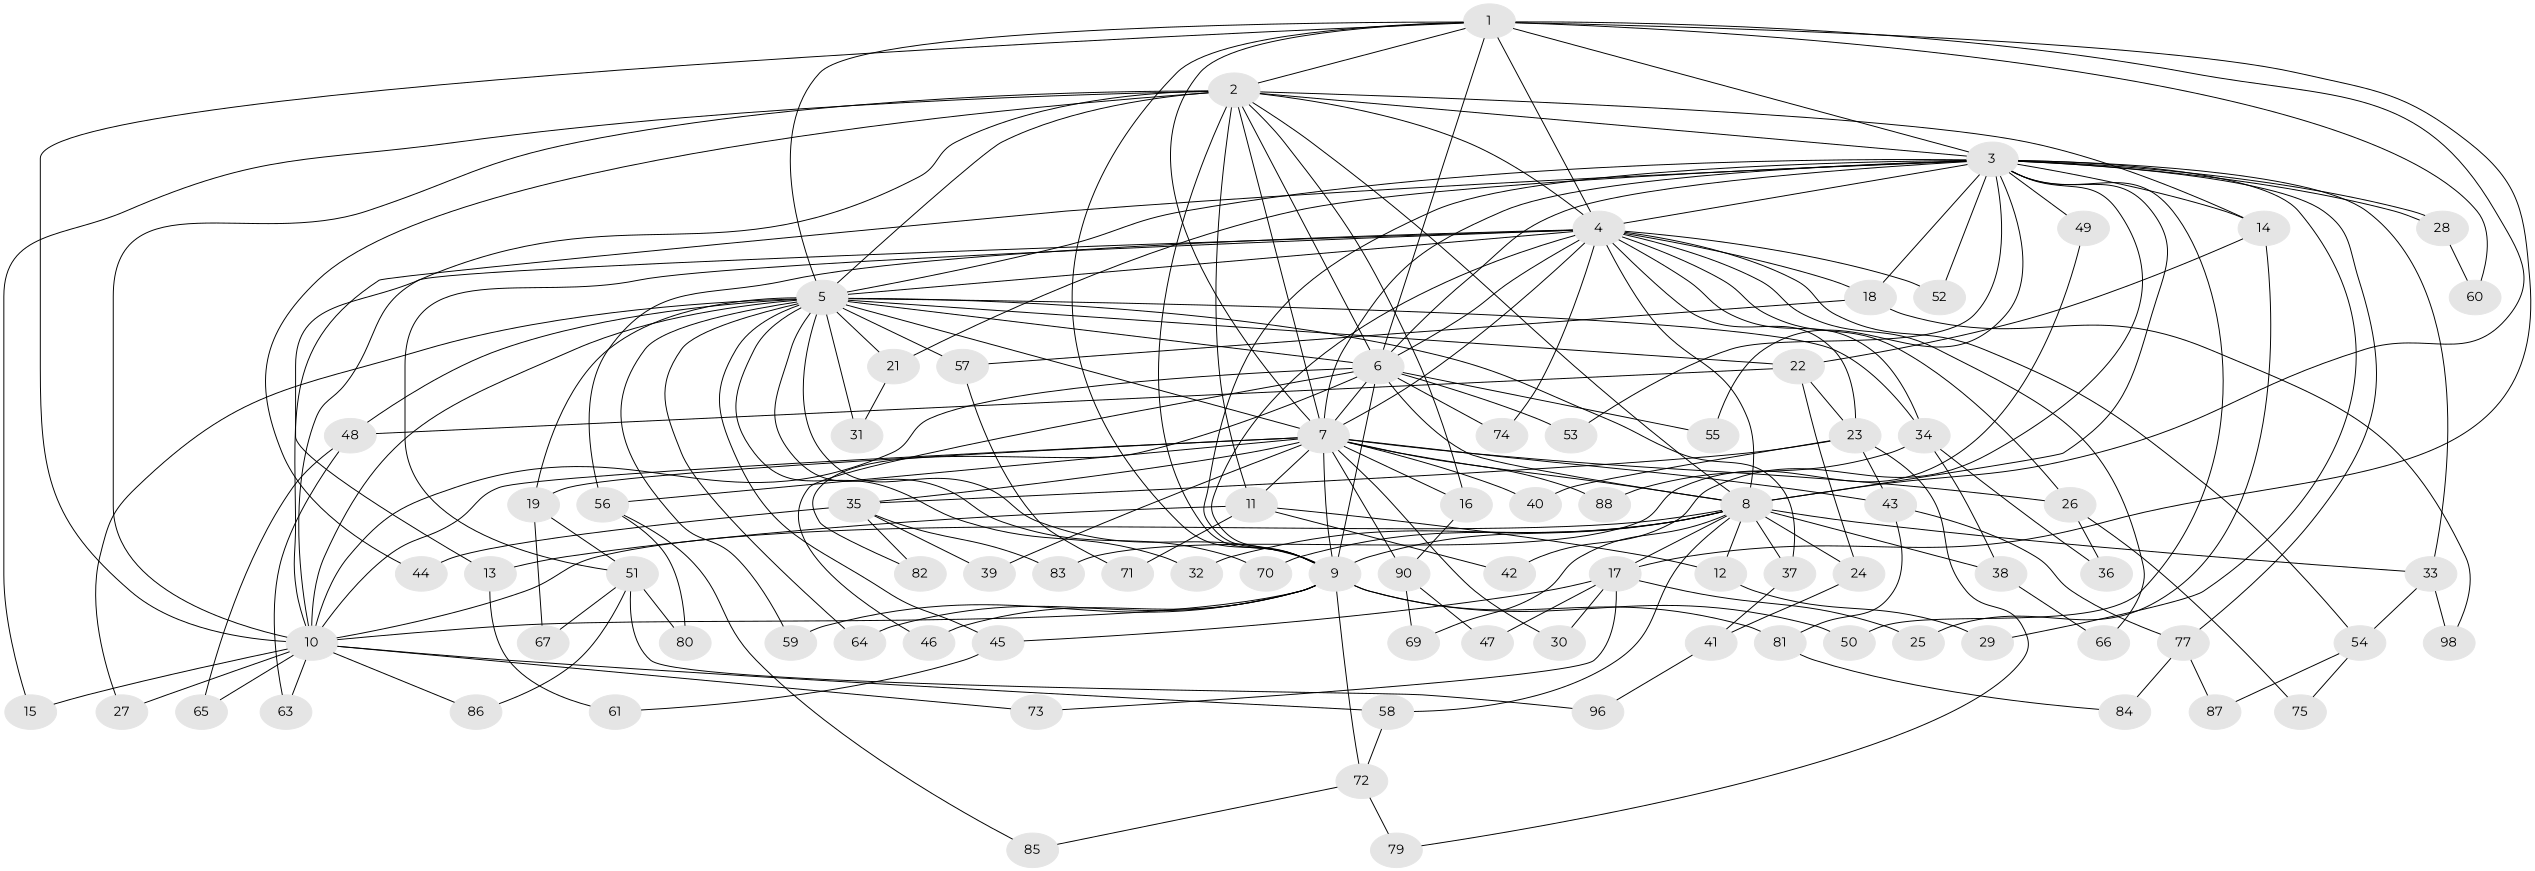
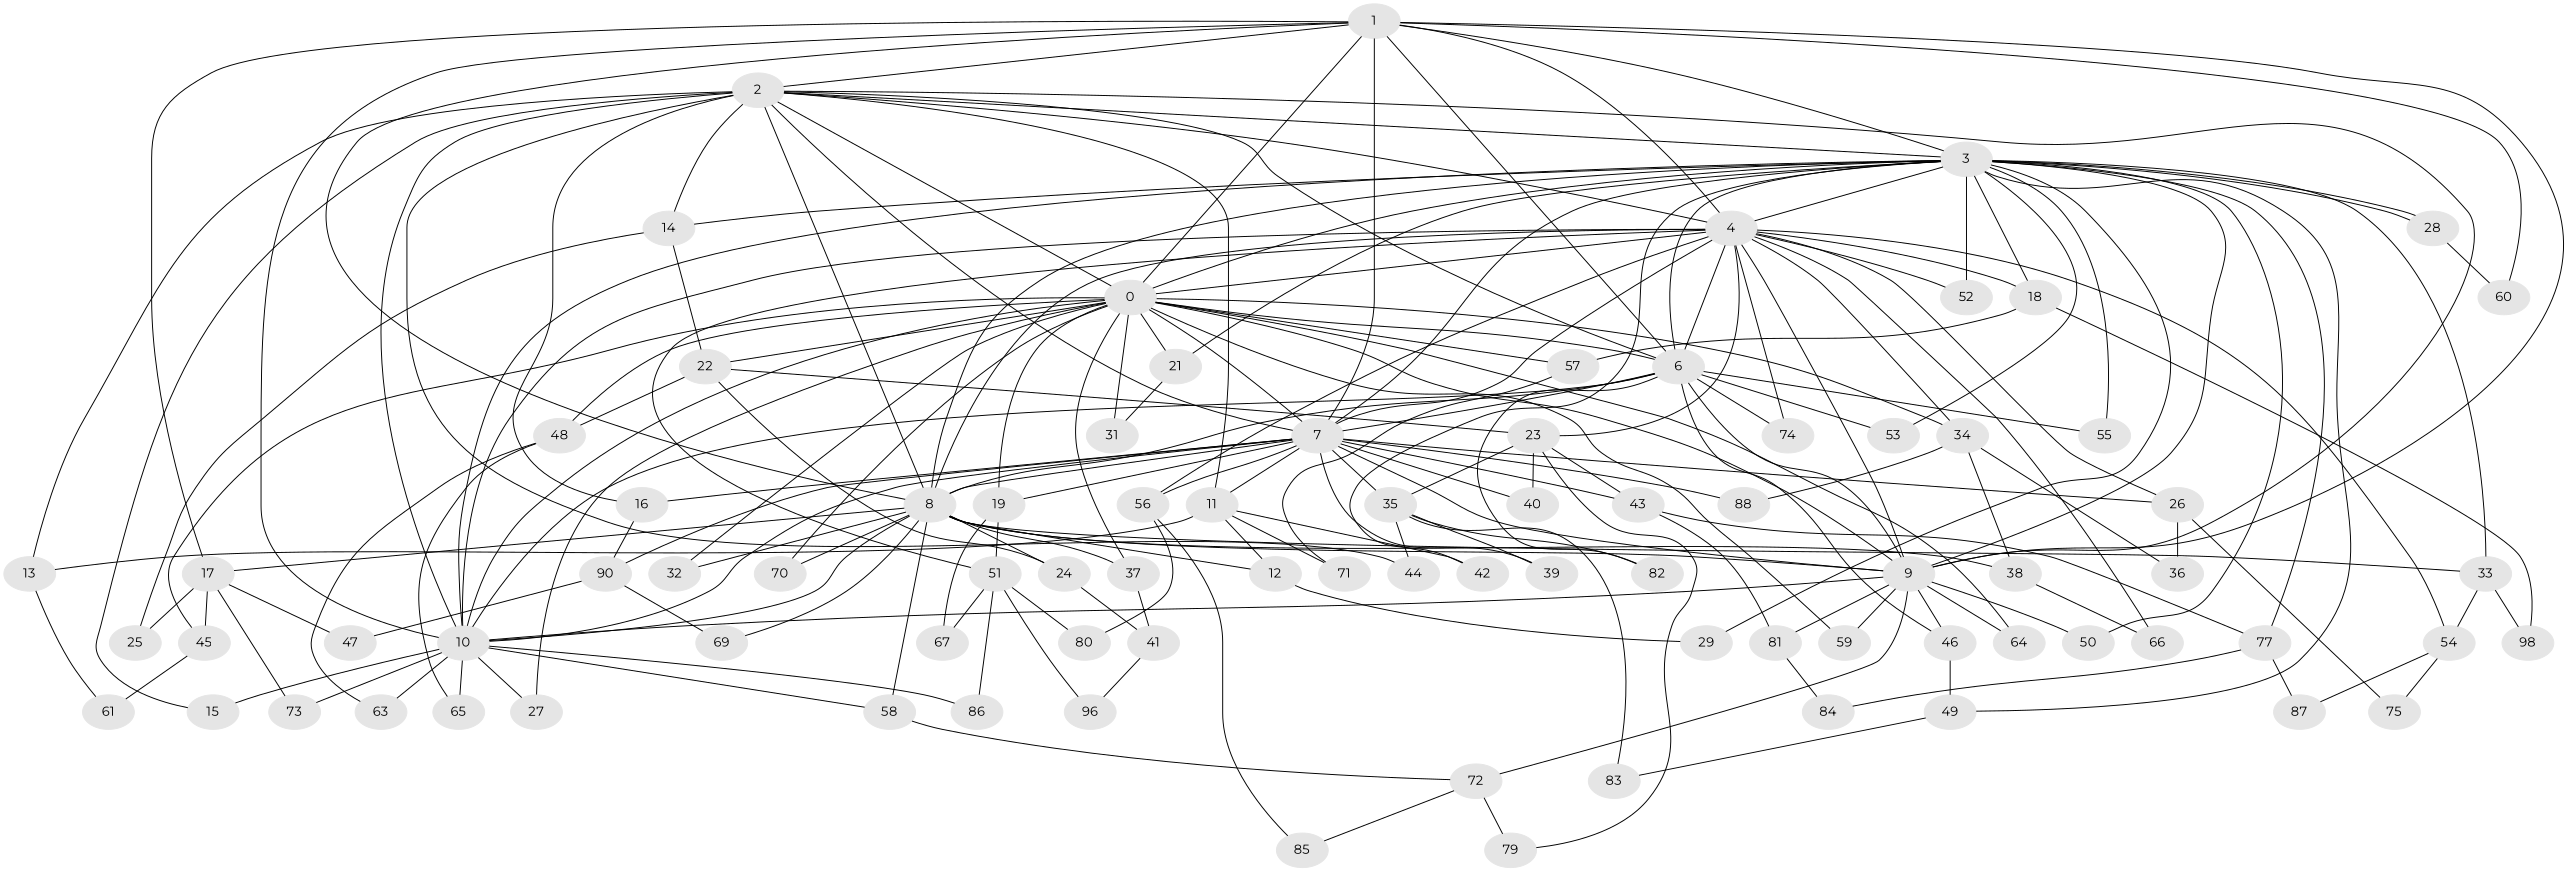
node "5": label "5" -> "0"
node "30": removed
edge "46" -- "49": added
